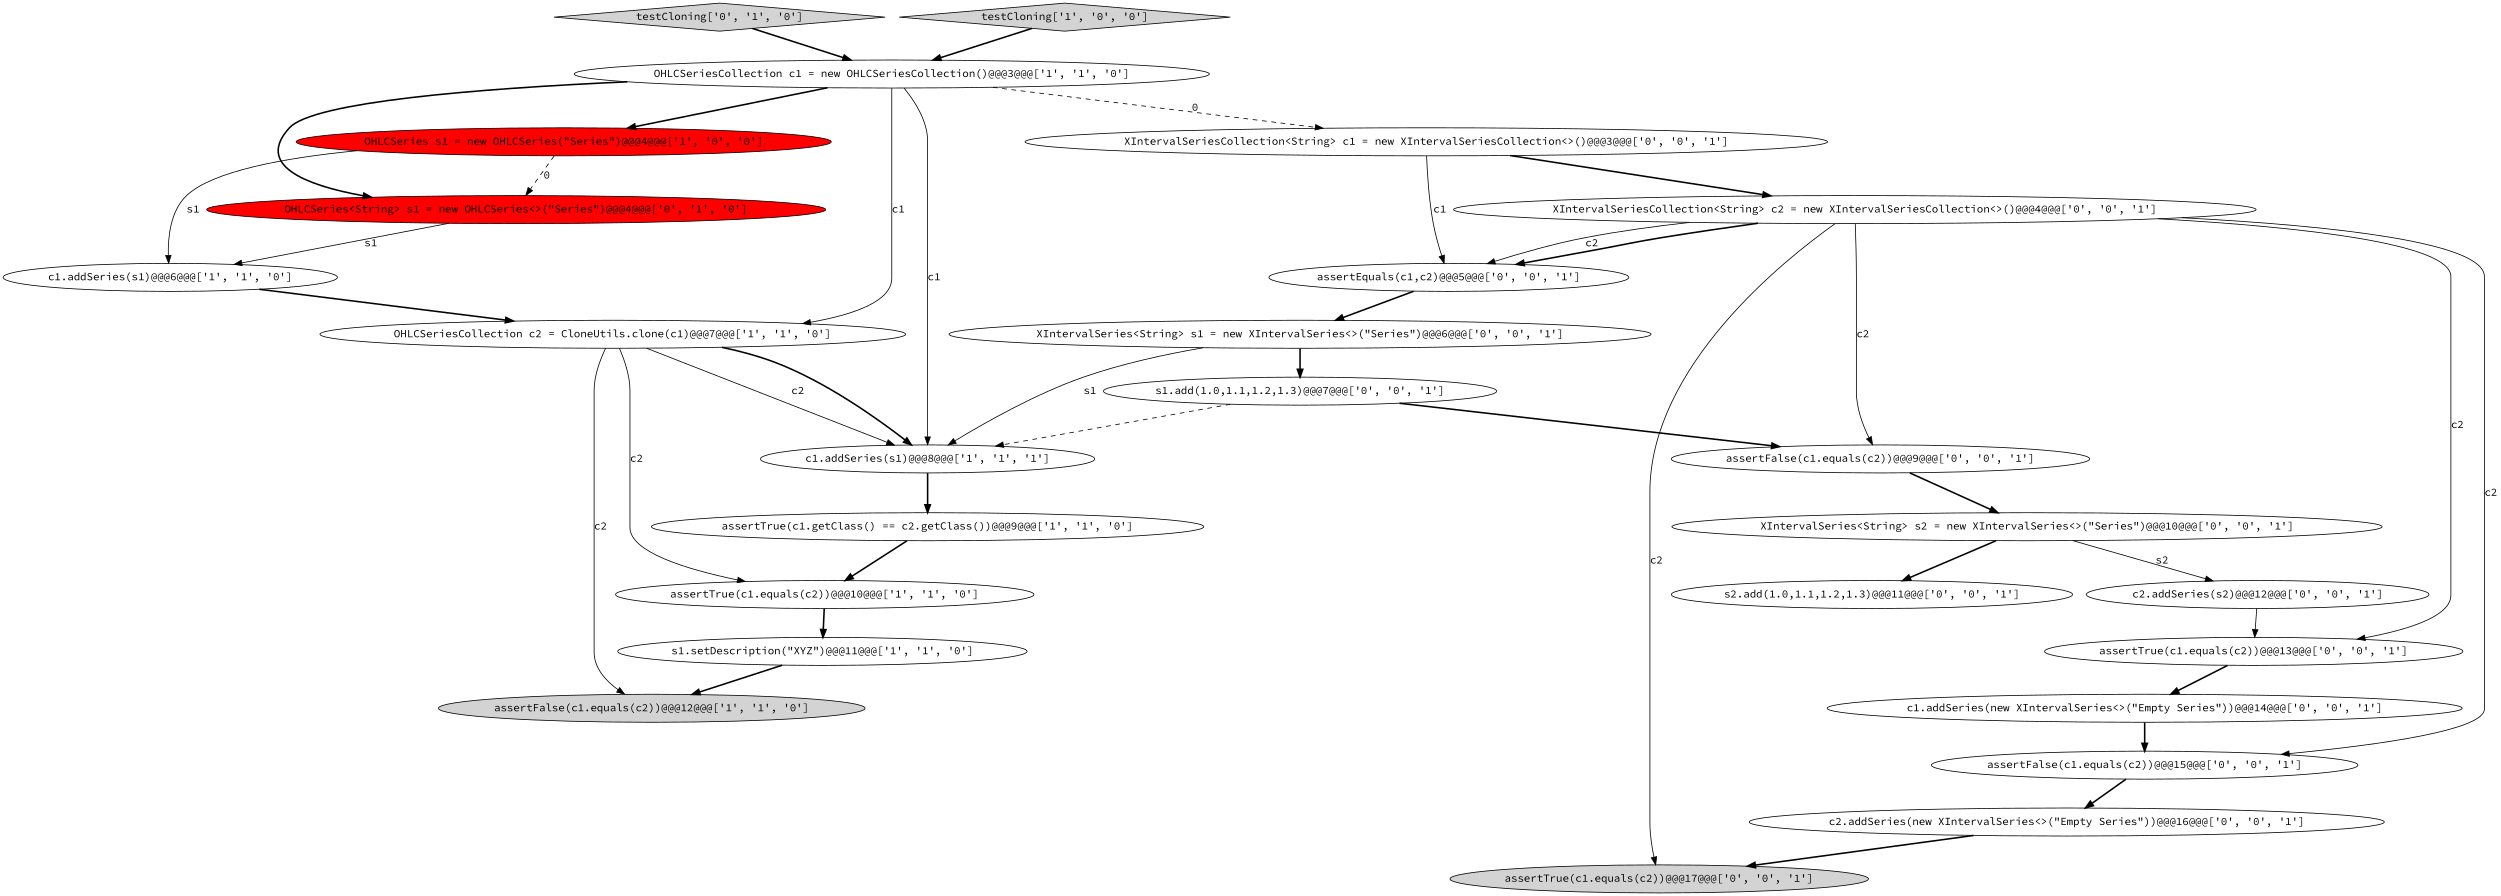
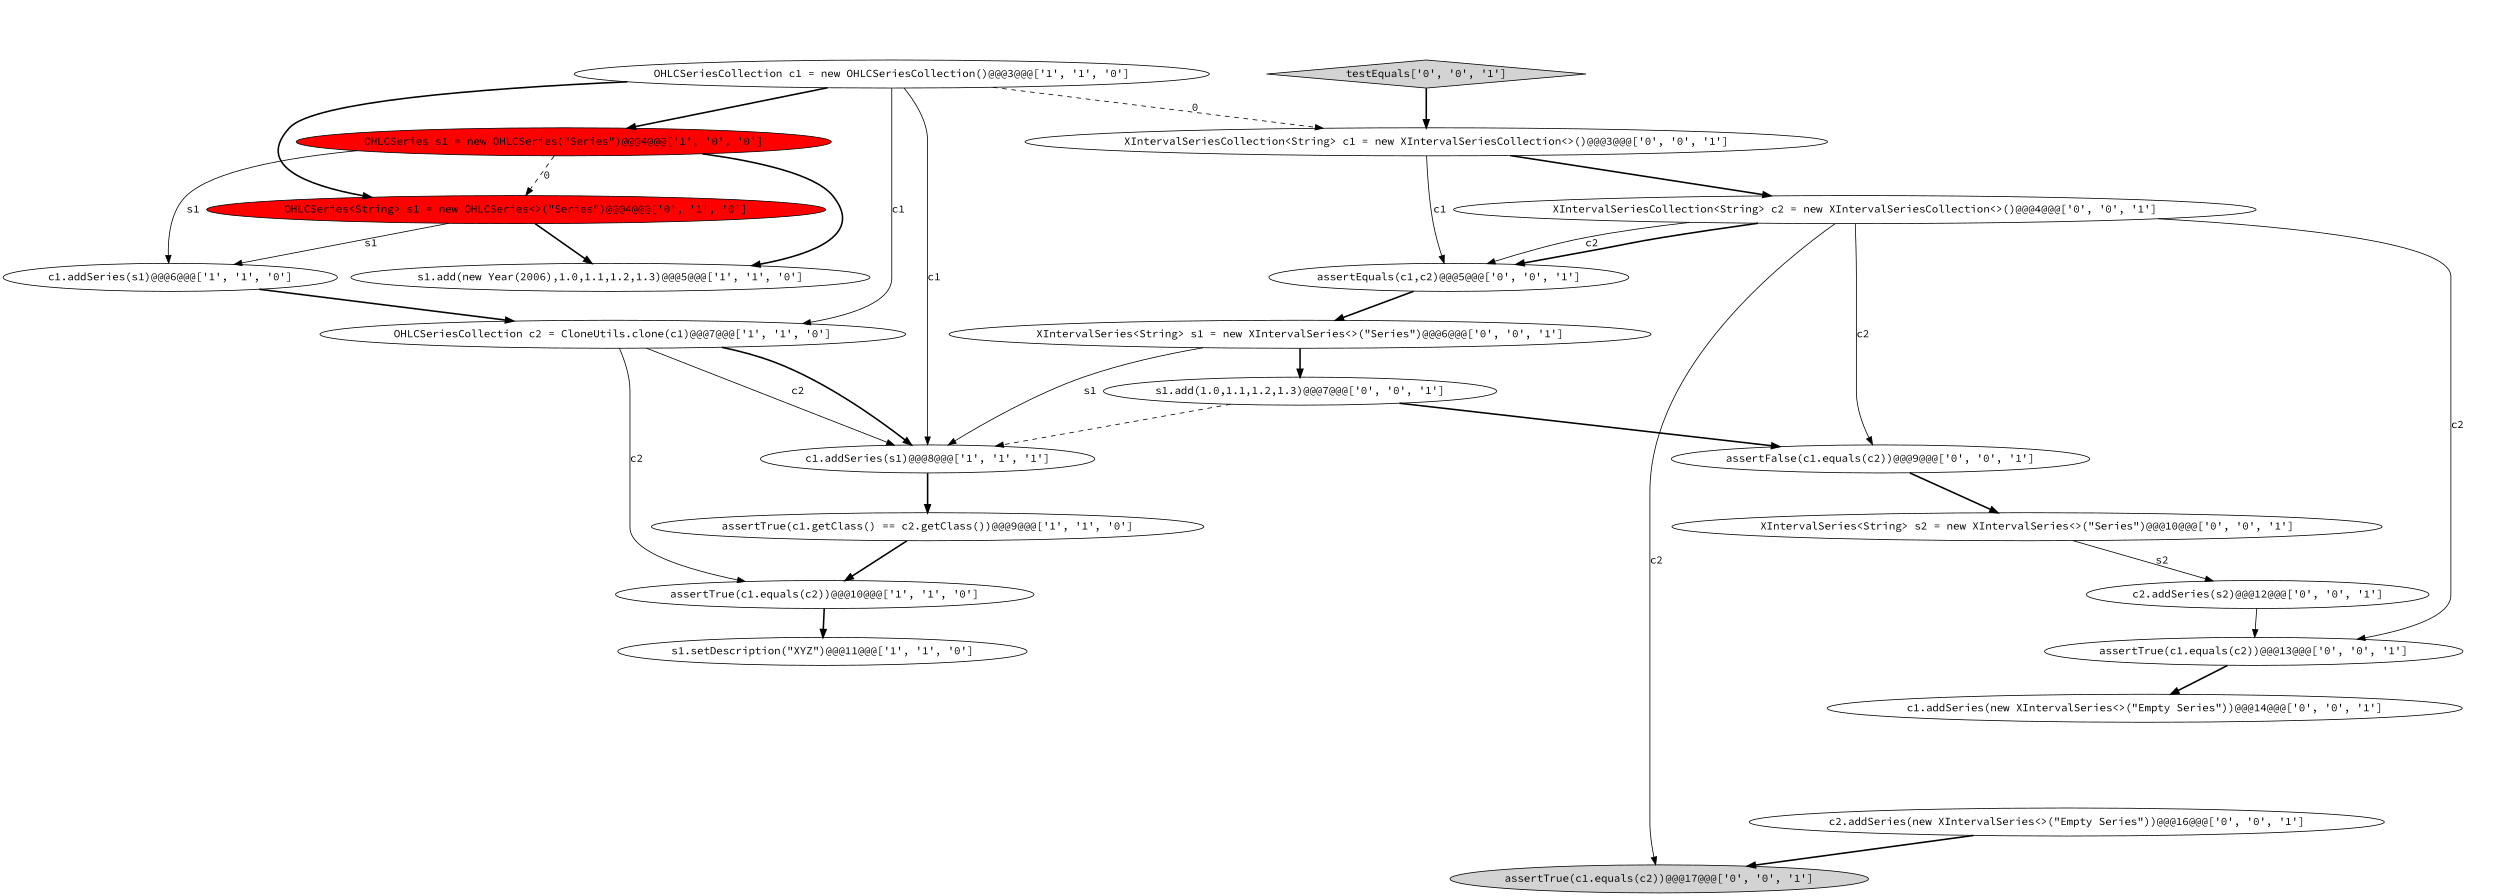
node "testCloning['0', '1', '0']": removed
node "testCloning['1', '0', '0']": removed
node "testEquals['0', '0', '1']": added
node "s1.add(new Year(2006),1.0,1.1,1.2,1.3)@@@5@@@['1', '1', '0']": added
node "s2.add(1.0,1.1,1.2,1.3)@@@11@@@['0', '0', '1']": removed
node "assertFalse(c1.equals(c2))@@@12@@@['1', '1', '0']": removed
node "assertFalse(c1.equals(c2))@@@15@@@['0', '0', '1']": removed
